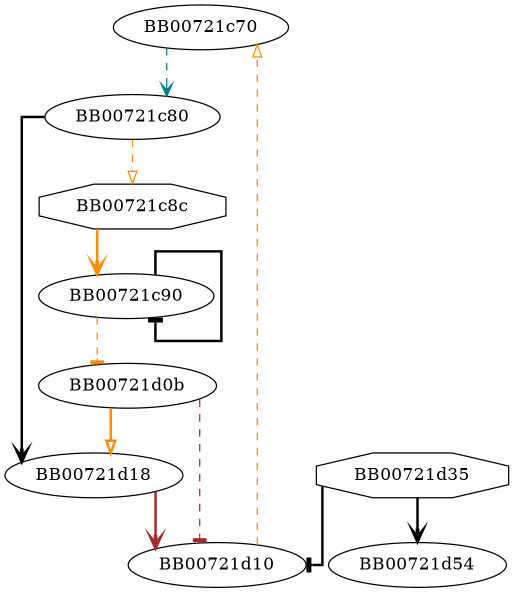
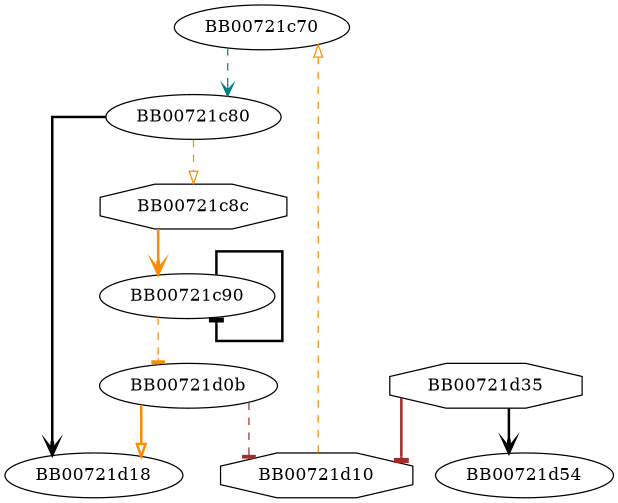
edge "BB00721d18" -> "BB00721d10": removed
edge "BB00721d35" -> "BB00721d10": color black -> brown
node "BB00721d10": shape ellipse -> octagon
